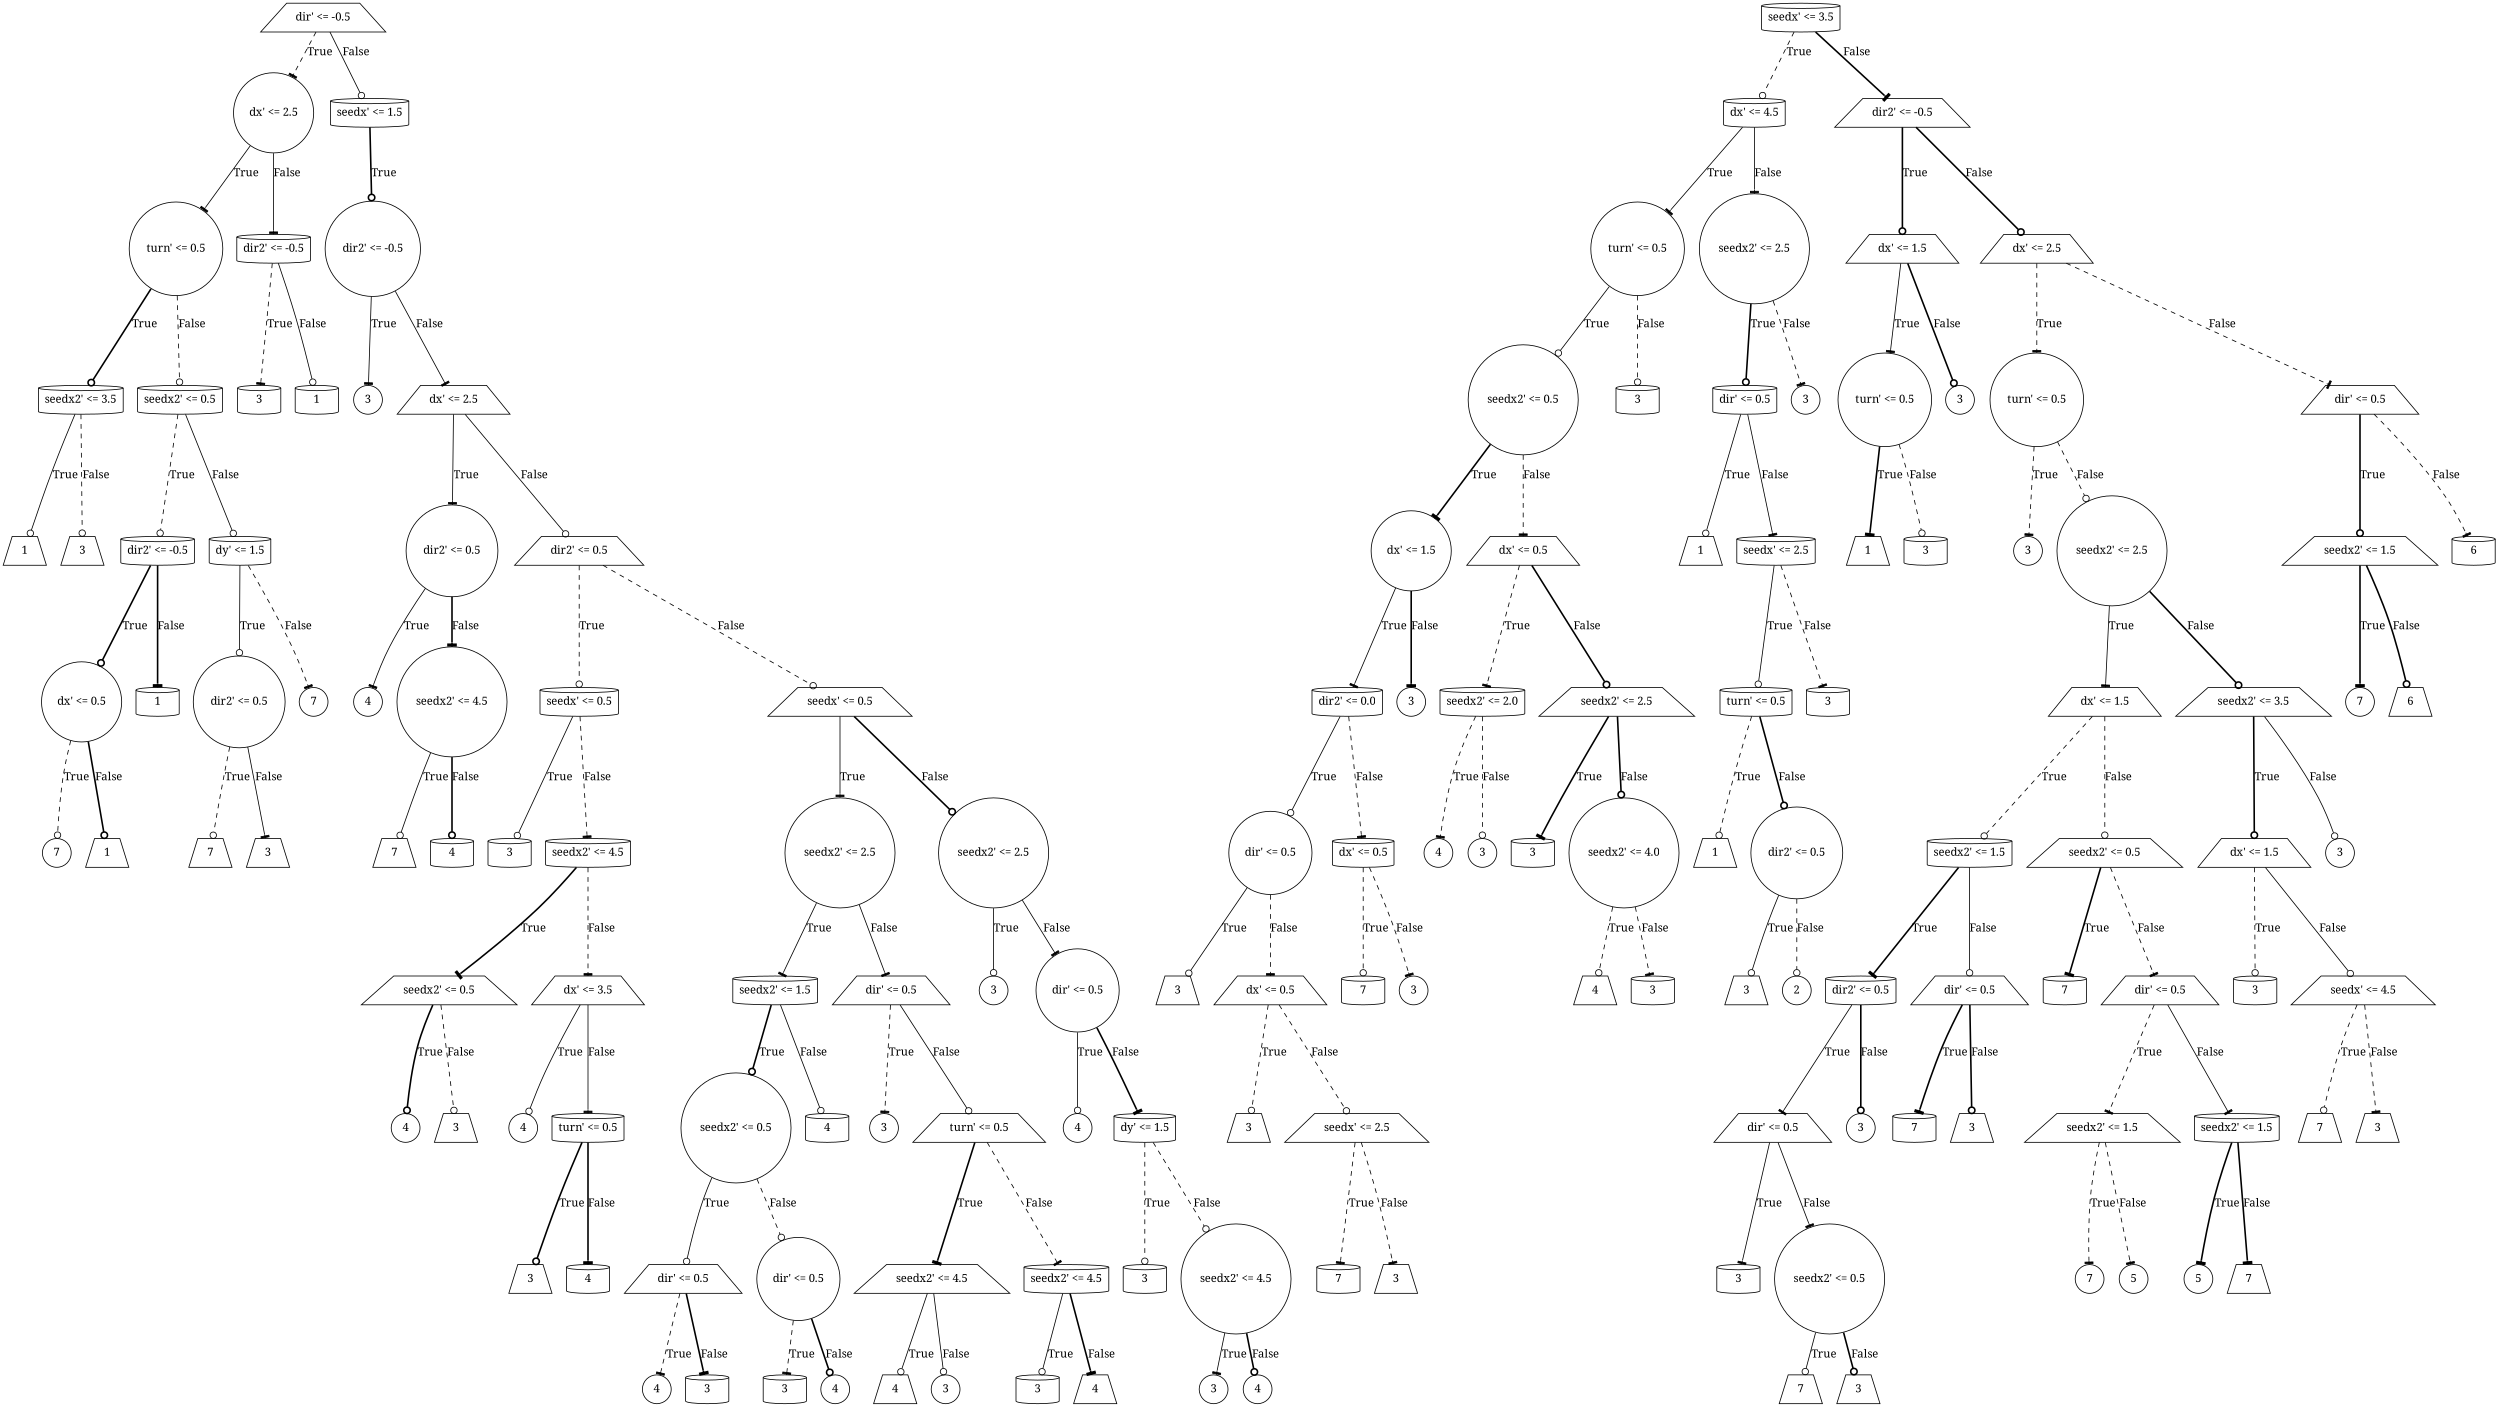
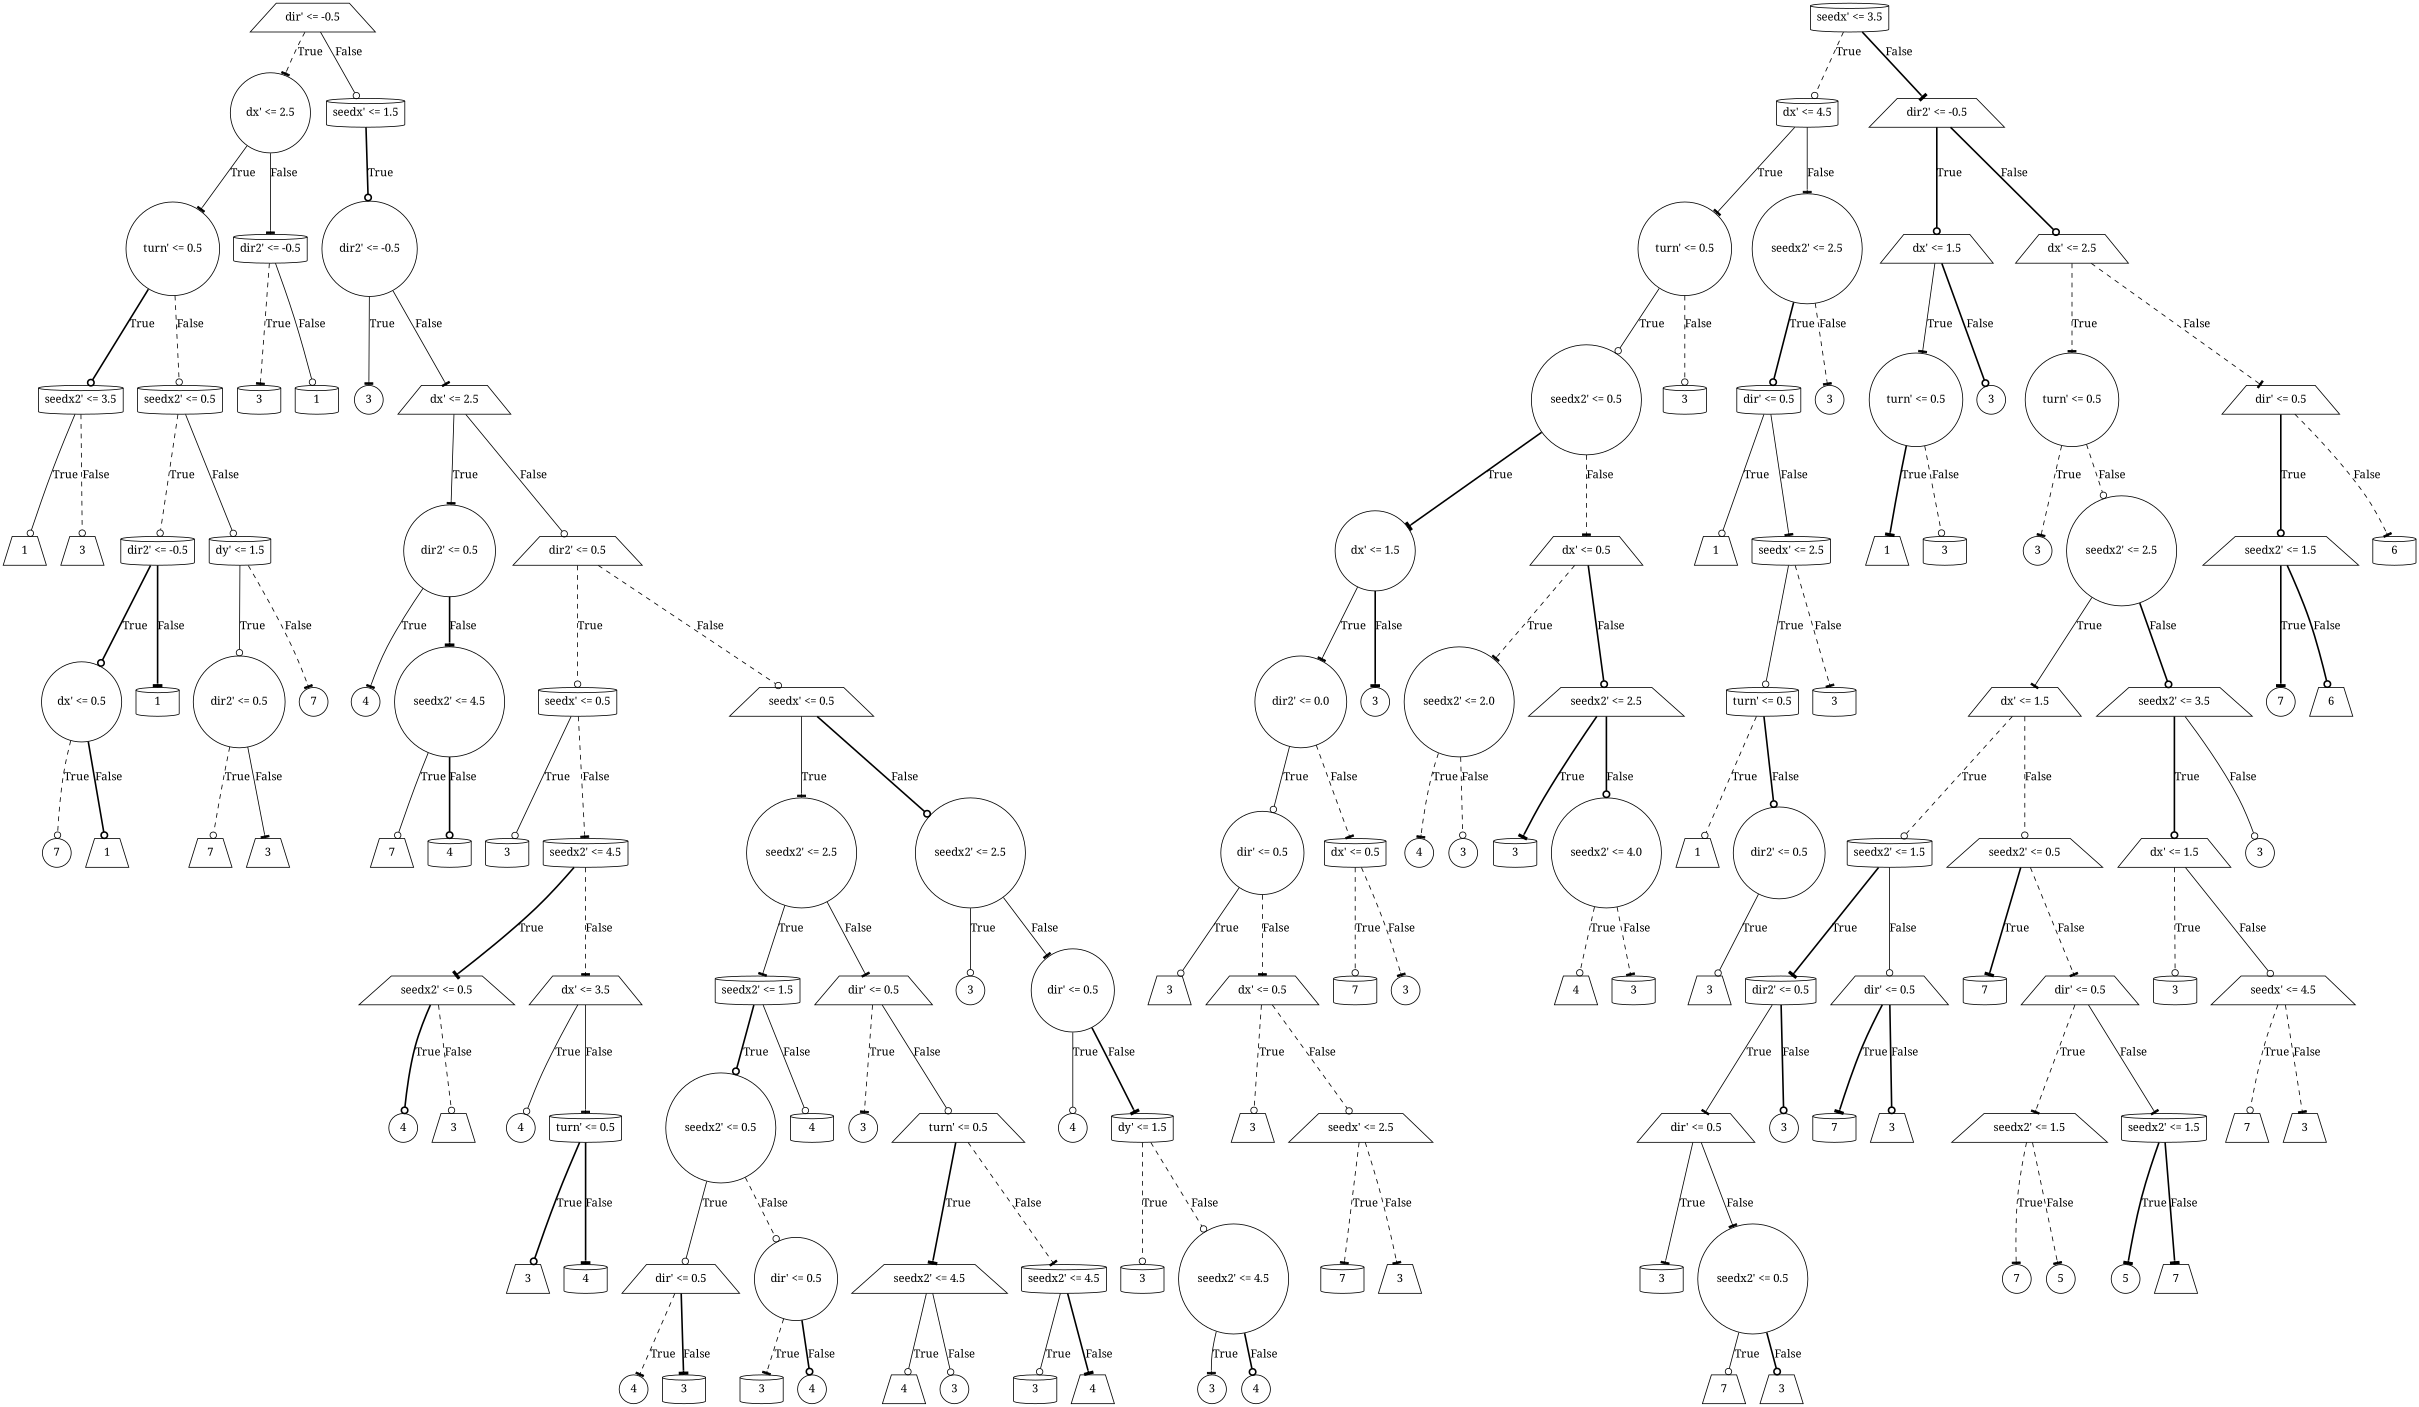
node "dir2' <= 0.0": shape cylinder -> circle
node "seedx2' <= 2.0": shape cylinder -> circle
node "2": removed
